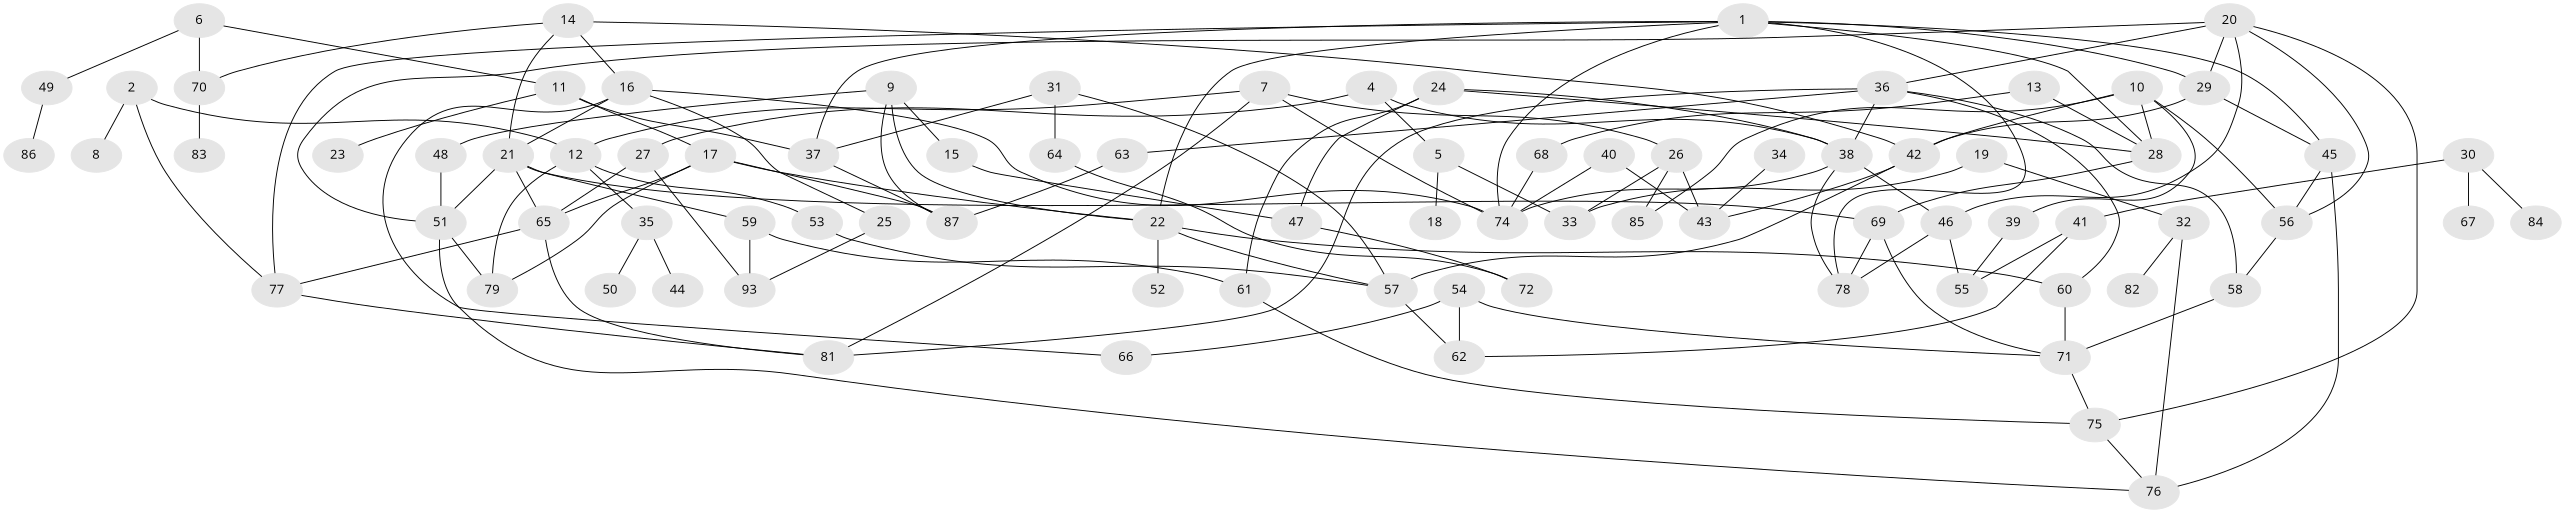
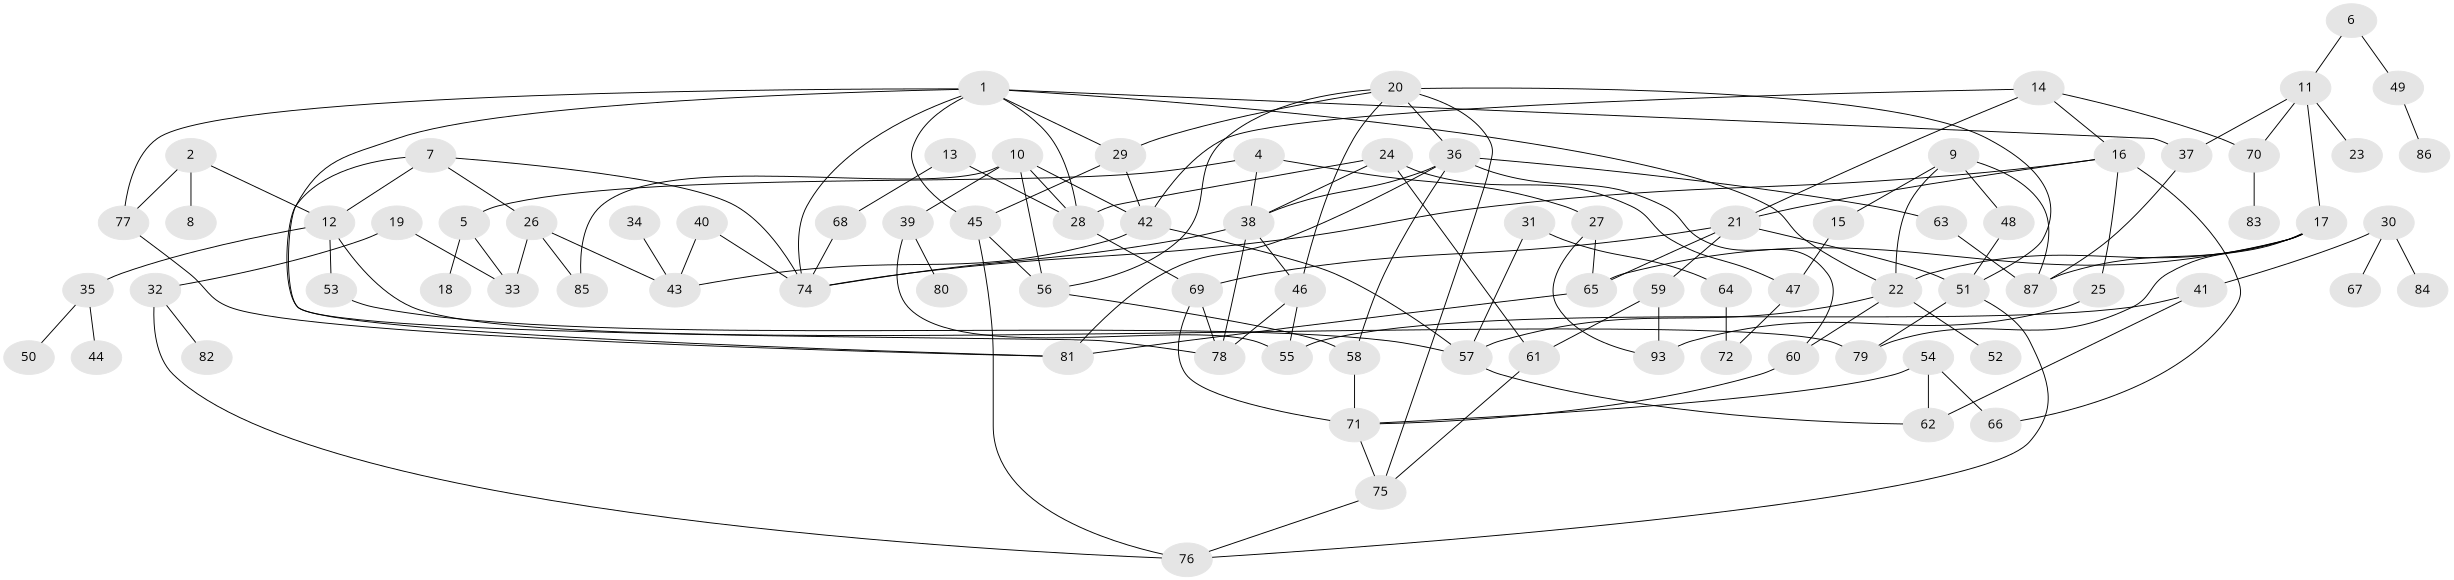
edge "6" -- "70": now "11" -- "70"
edge "31" -- "37": removed
edge "65" -- "77": removed
node "80": added
